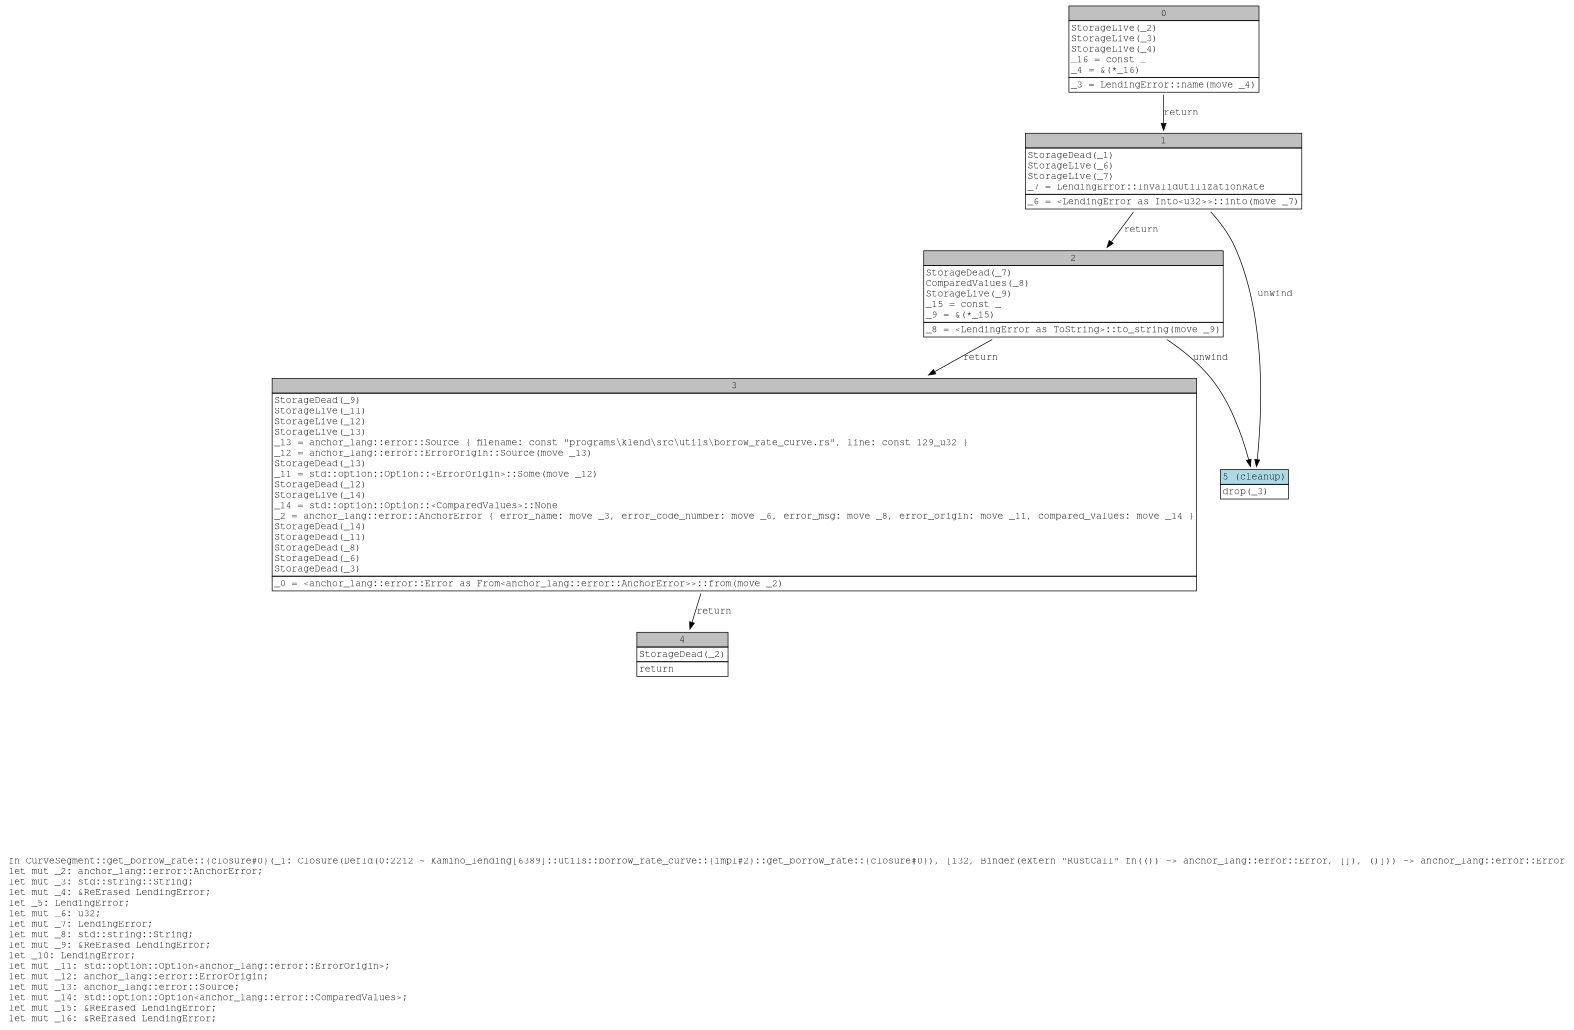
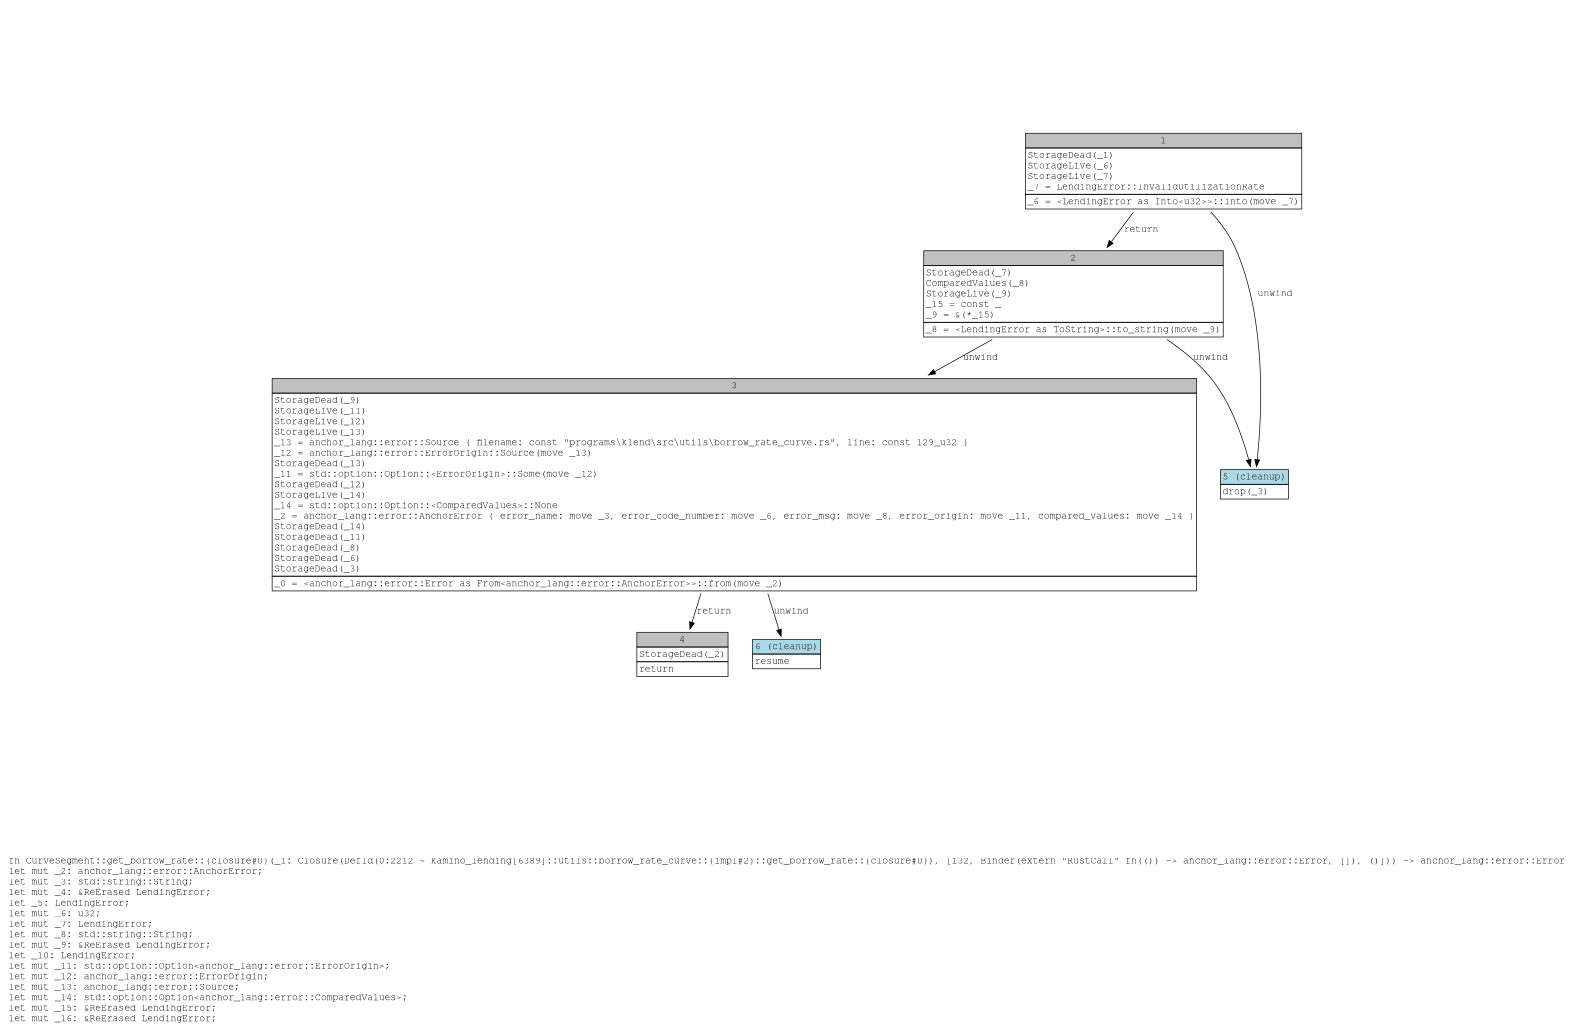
node "0": removed
edge "2" -> "3": label "return" -> "unwind"
node "6 (cleanup)": added
